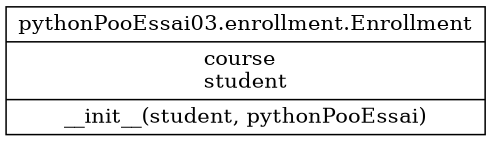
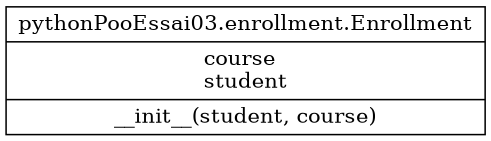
node "pythonPooEssai03.enrollment.Enrollment": text "__init__(student, pythonPooEssai)" -> "__init__(student, course)"
